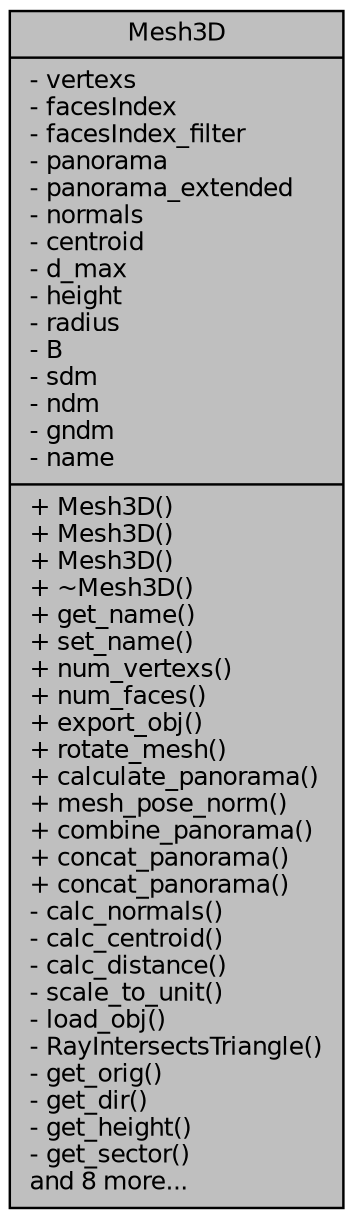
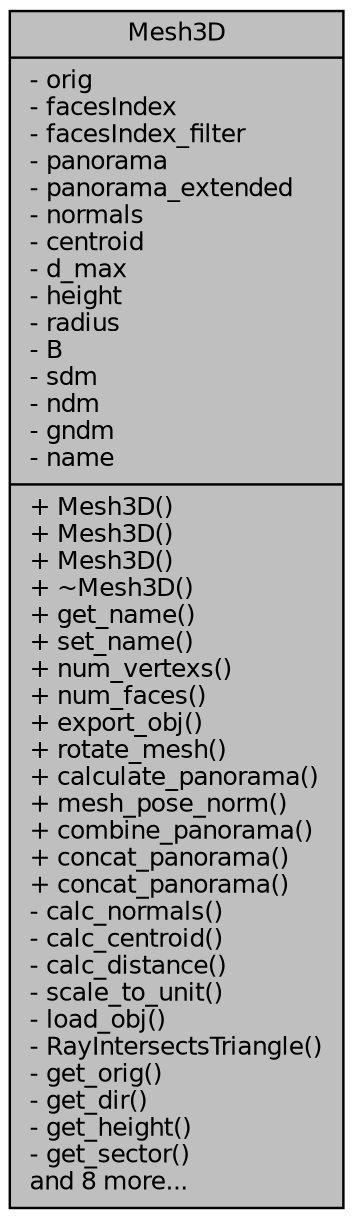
node "Mesh3D": text "- vertexs" -> "- orig"
